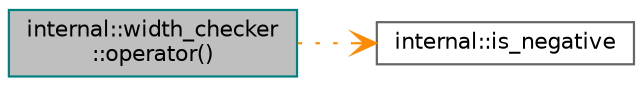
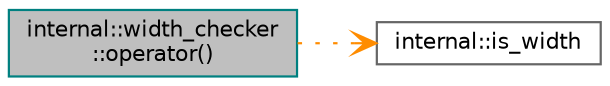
node "internal::is_negative": label "internal::is_negative" -> "internal::is_width"
